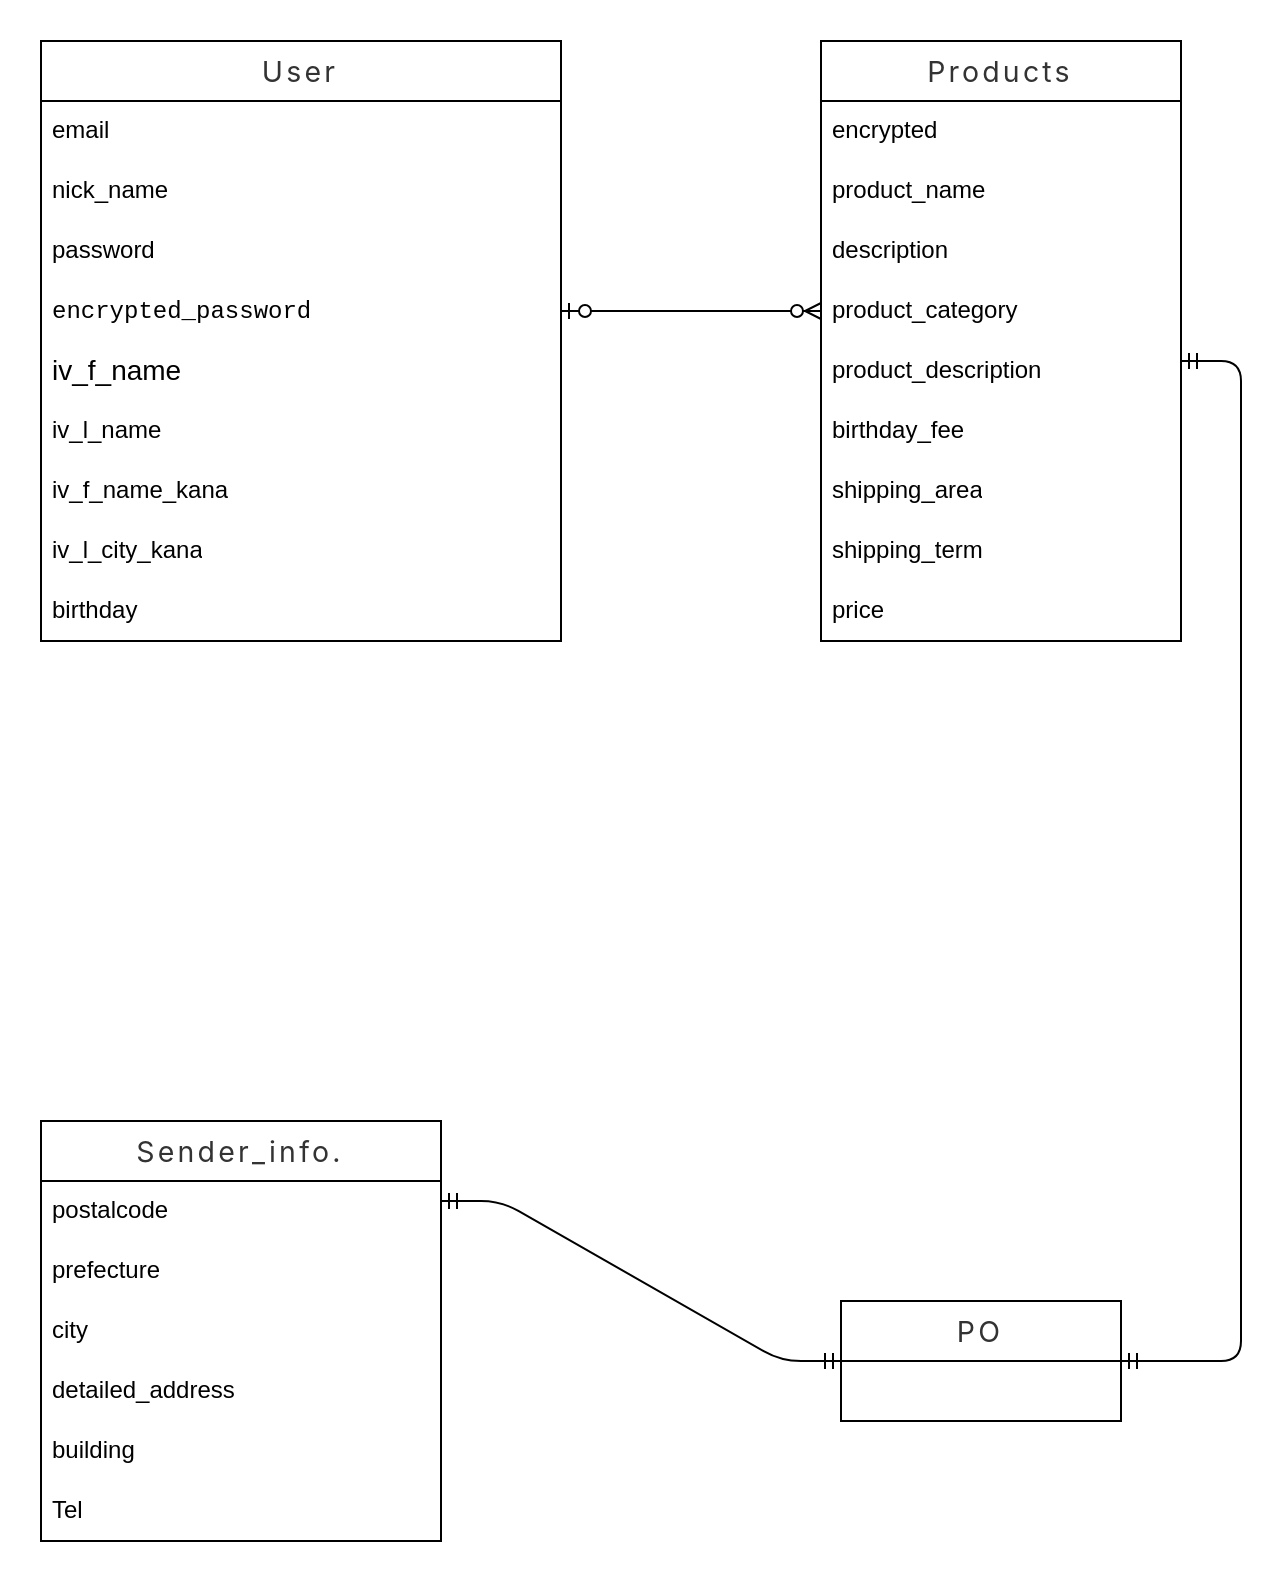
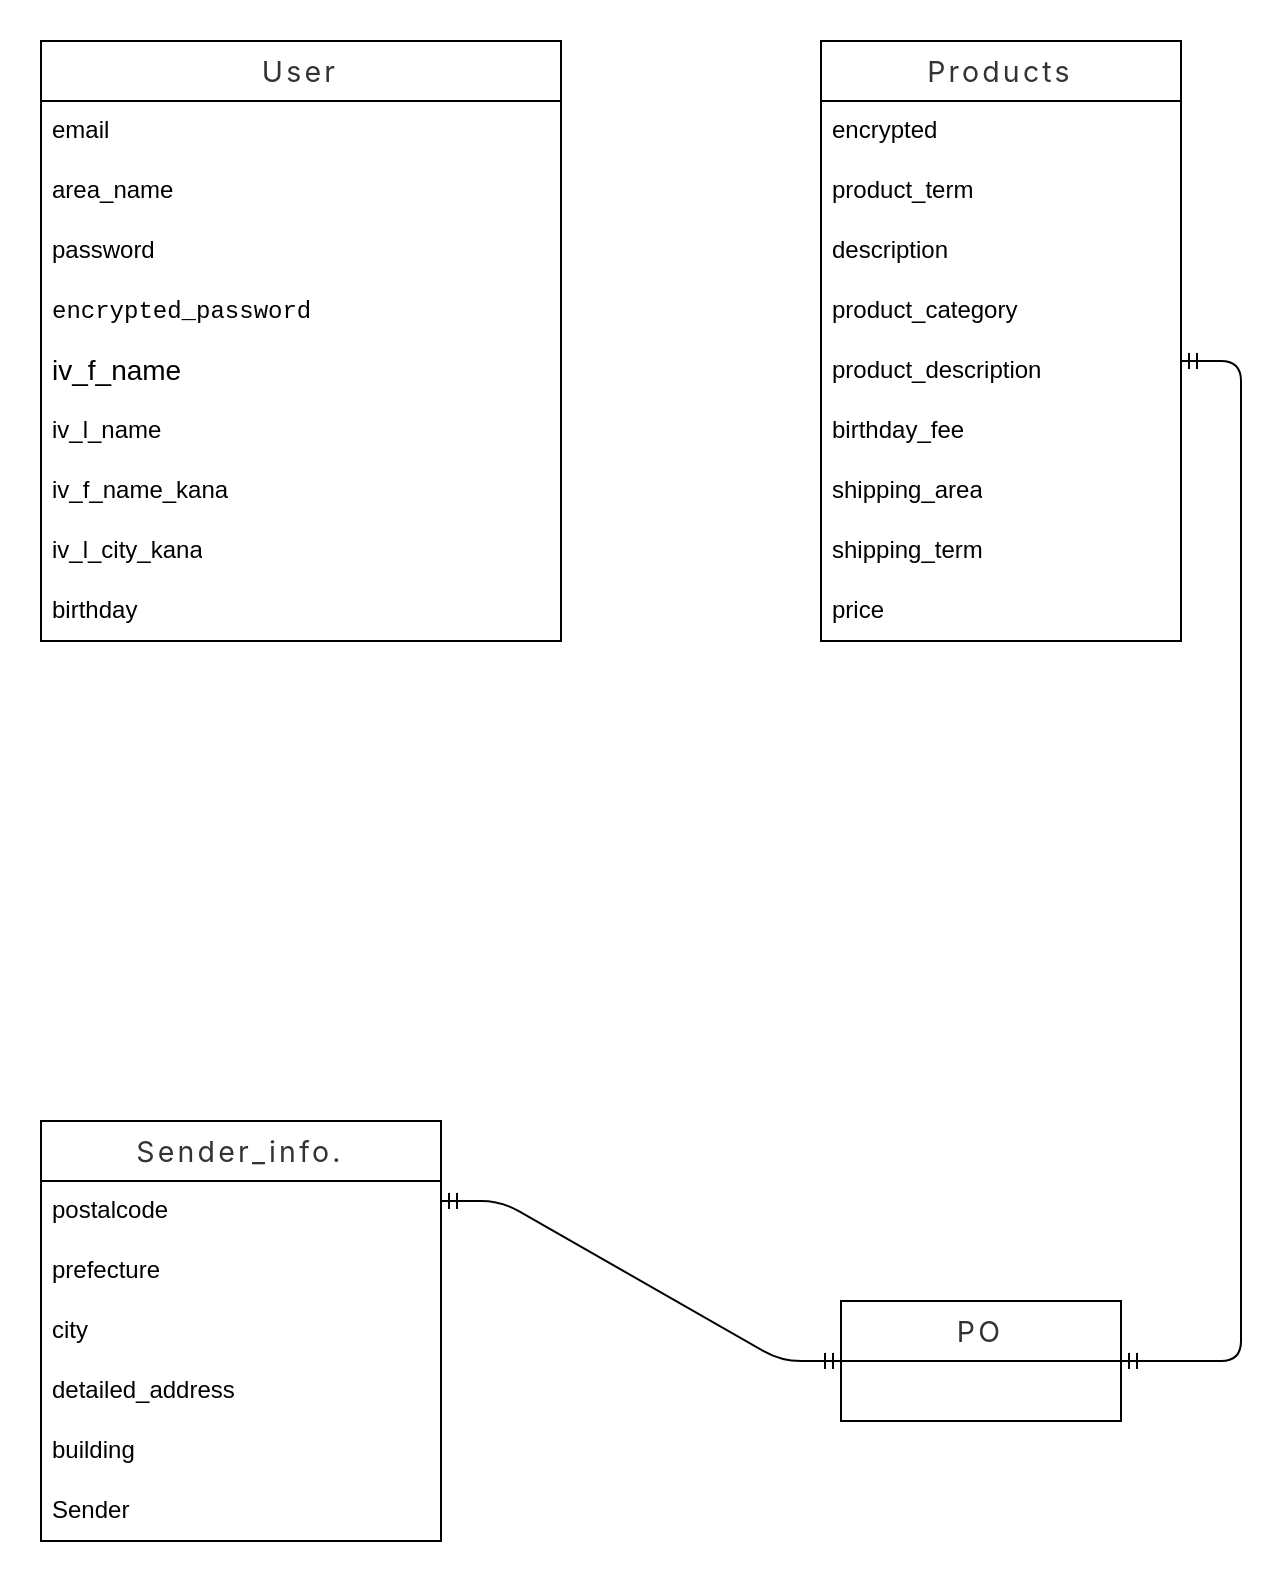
node "nick_name": label "nick_name" -> "area_name"
node "product_name": label "product_name" -> "product_term"
edge "encrypted_password" -- "product_category": removed
node "Tel": label "Tel" -> "Sender"
